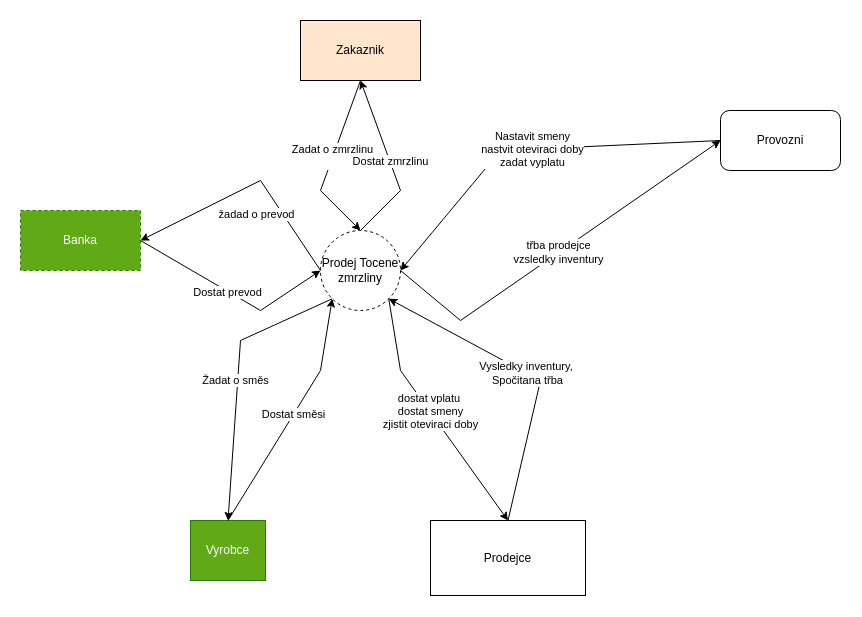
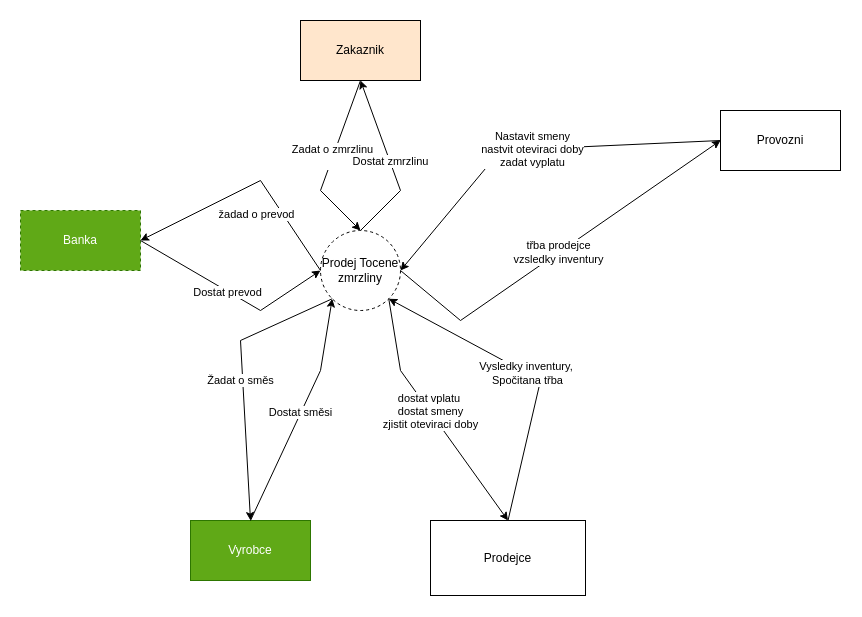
node "Provozni": shape rounded rectangle -> rectangle
node "Vyrobce": size 75x60 -> 120x60
